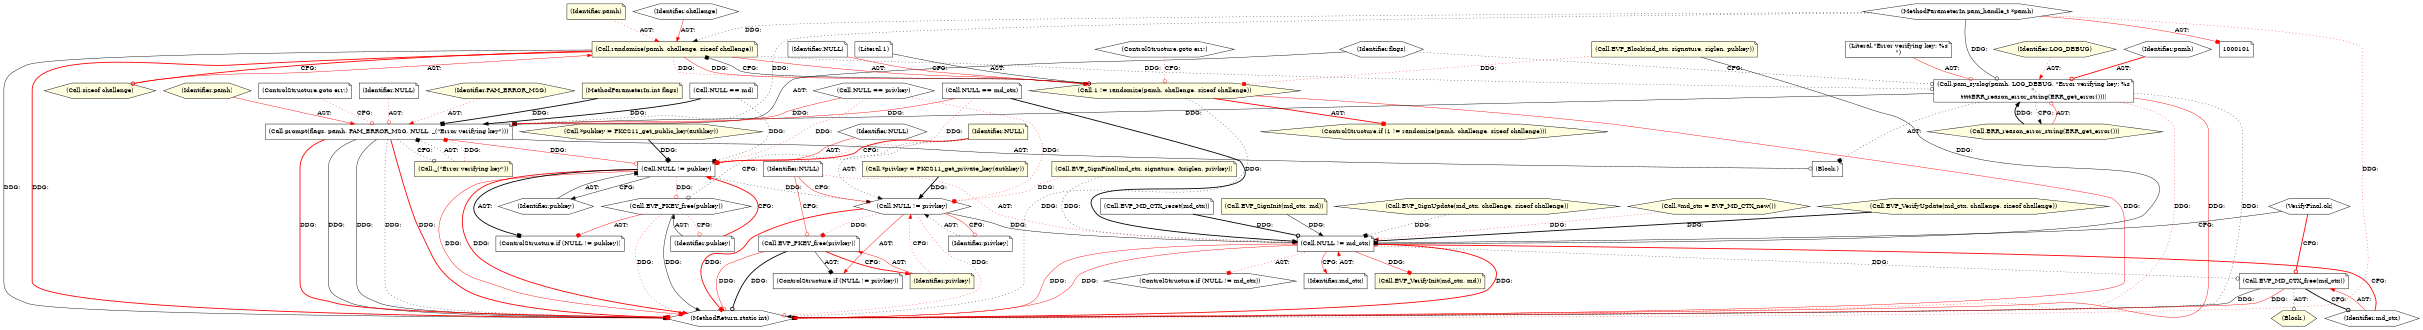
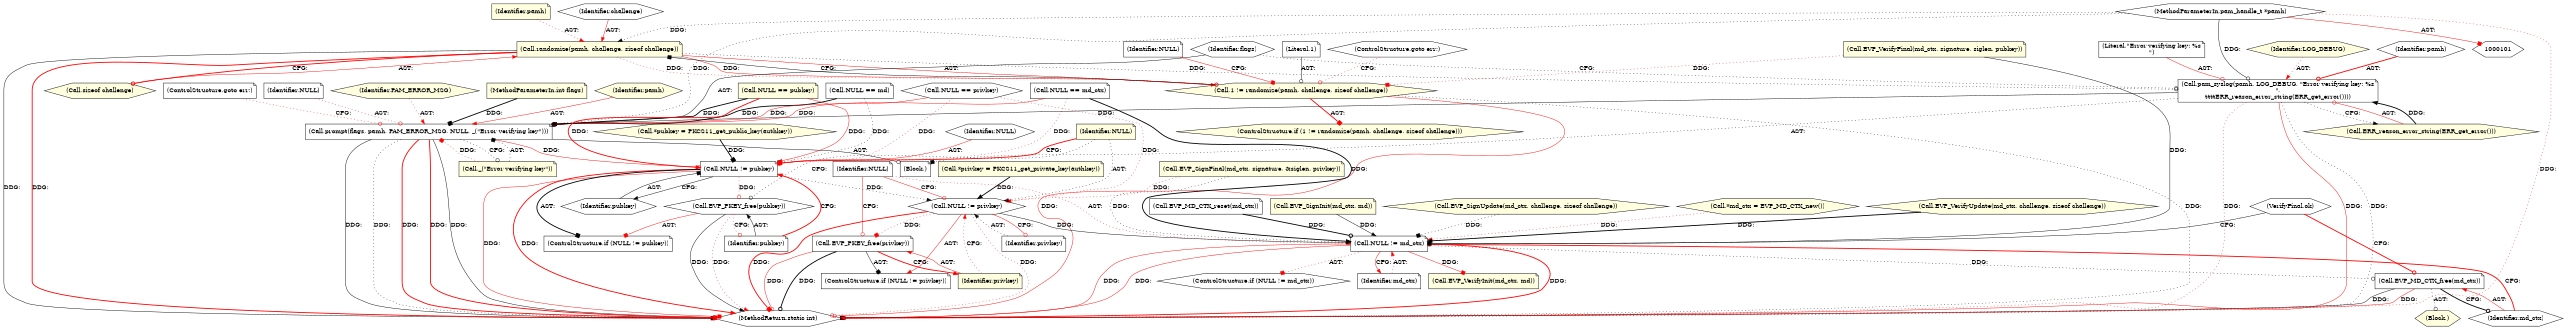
node "(Call,EVP_Block(md_ctx, signature, siglen, pubkey))": label "(Call,EVP_Block(md_ctx, signature, siglen, pubkey))" -> "(Call,EVP_VerifyFinal(md_ctx, signature, siglen, pubkey))"
node "1000101": shape note -> hexagon
node "(Call,NULL == pubkey)": added
edge "(Call,NULL == privkey)" -> "(Call,NULL != privkey)": arrowhead box -> normal
edge "(Call,EVP_VerifyUpdate(md_ctx, challenge, sizeof challenge))" -> "(Call,NULL != md_ctx)": arrowhead odot -> normal
